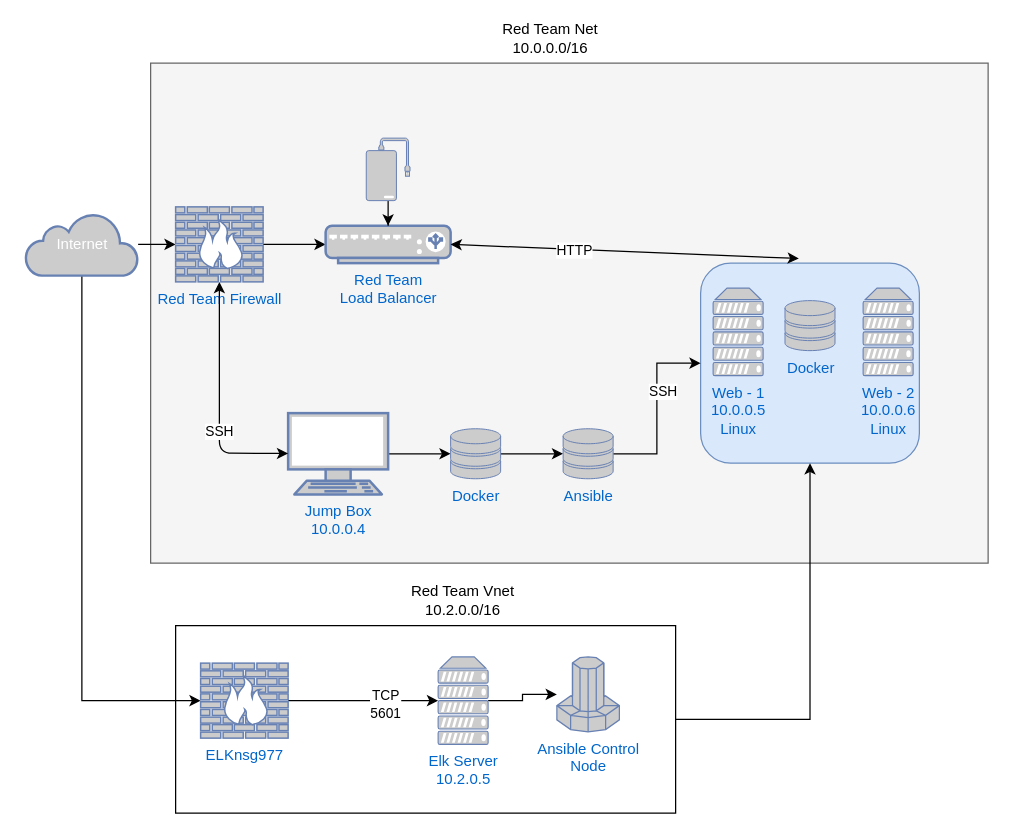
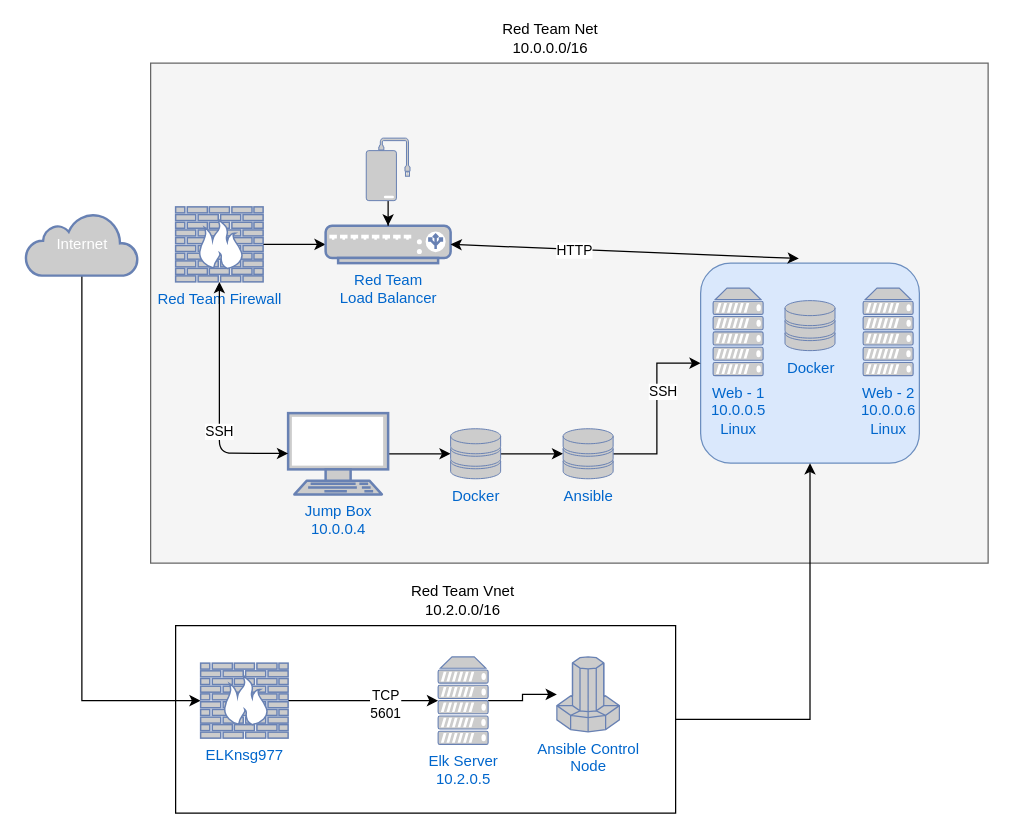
edge "Internet" -> "Red Team Firewall": removed
